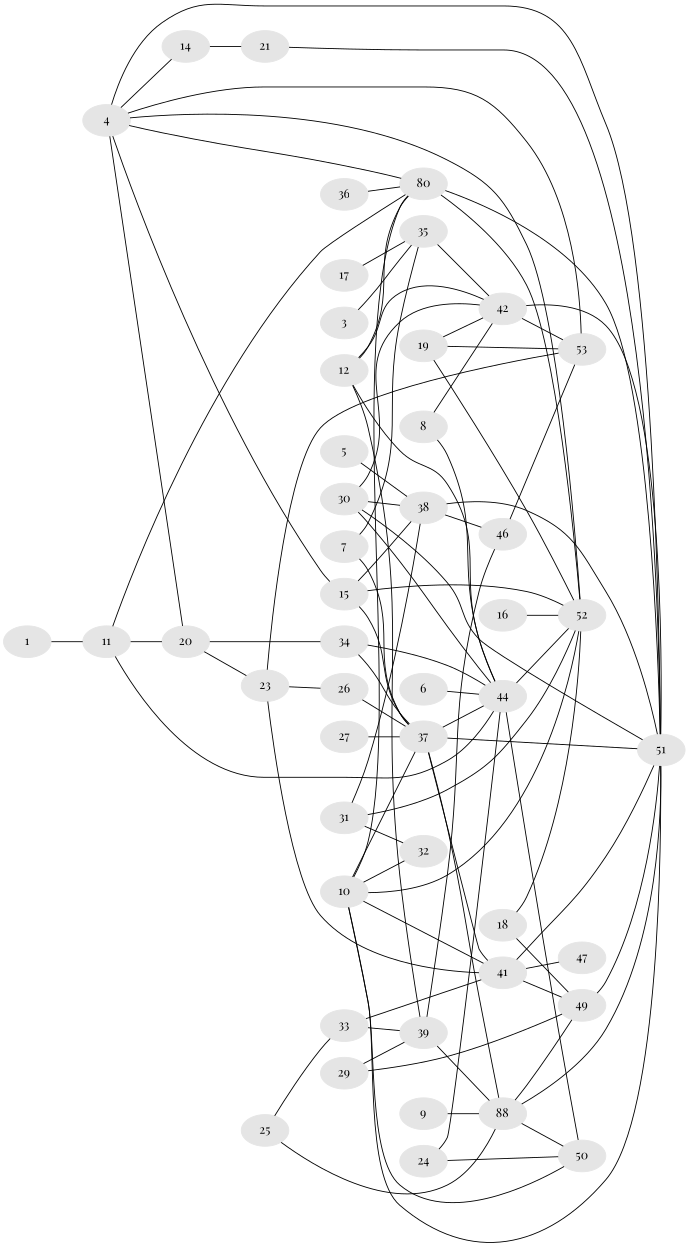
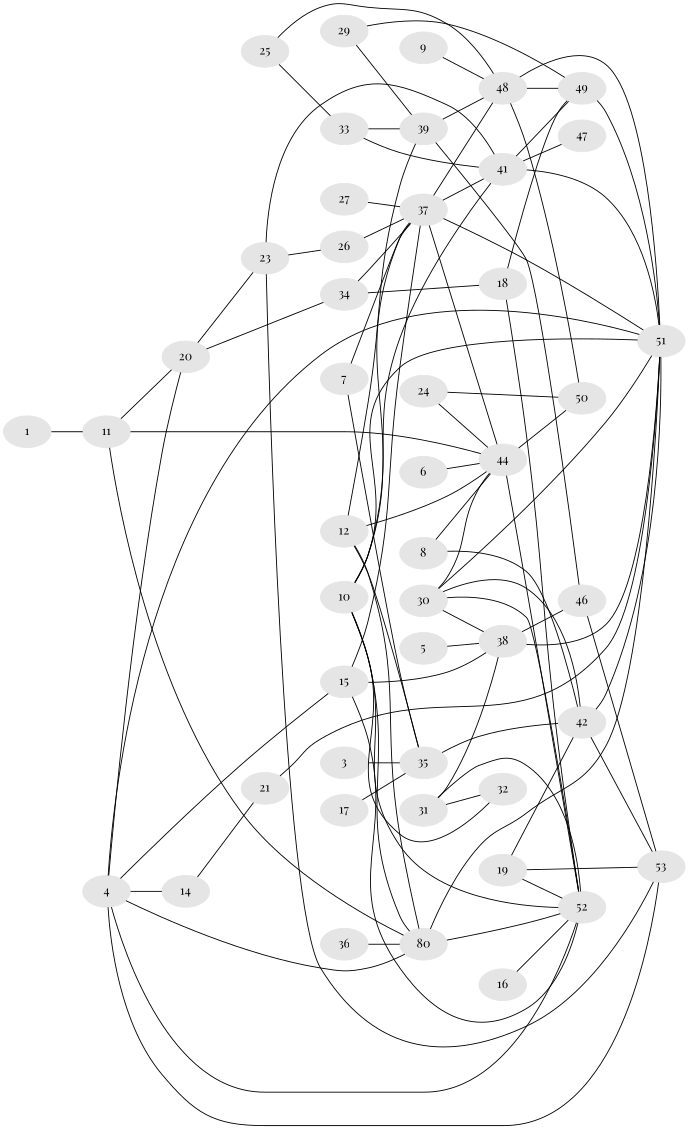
edge "42" -- "12": now "35" -- "12"
edge "34" -- "44": now "34" -- "18"
edge "30" -- "52": added
node "88": label "88" -> "48"
edge "10" -- "50": removed
